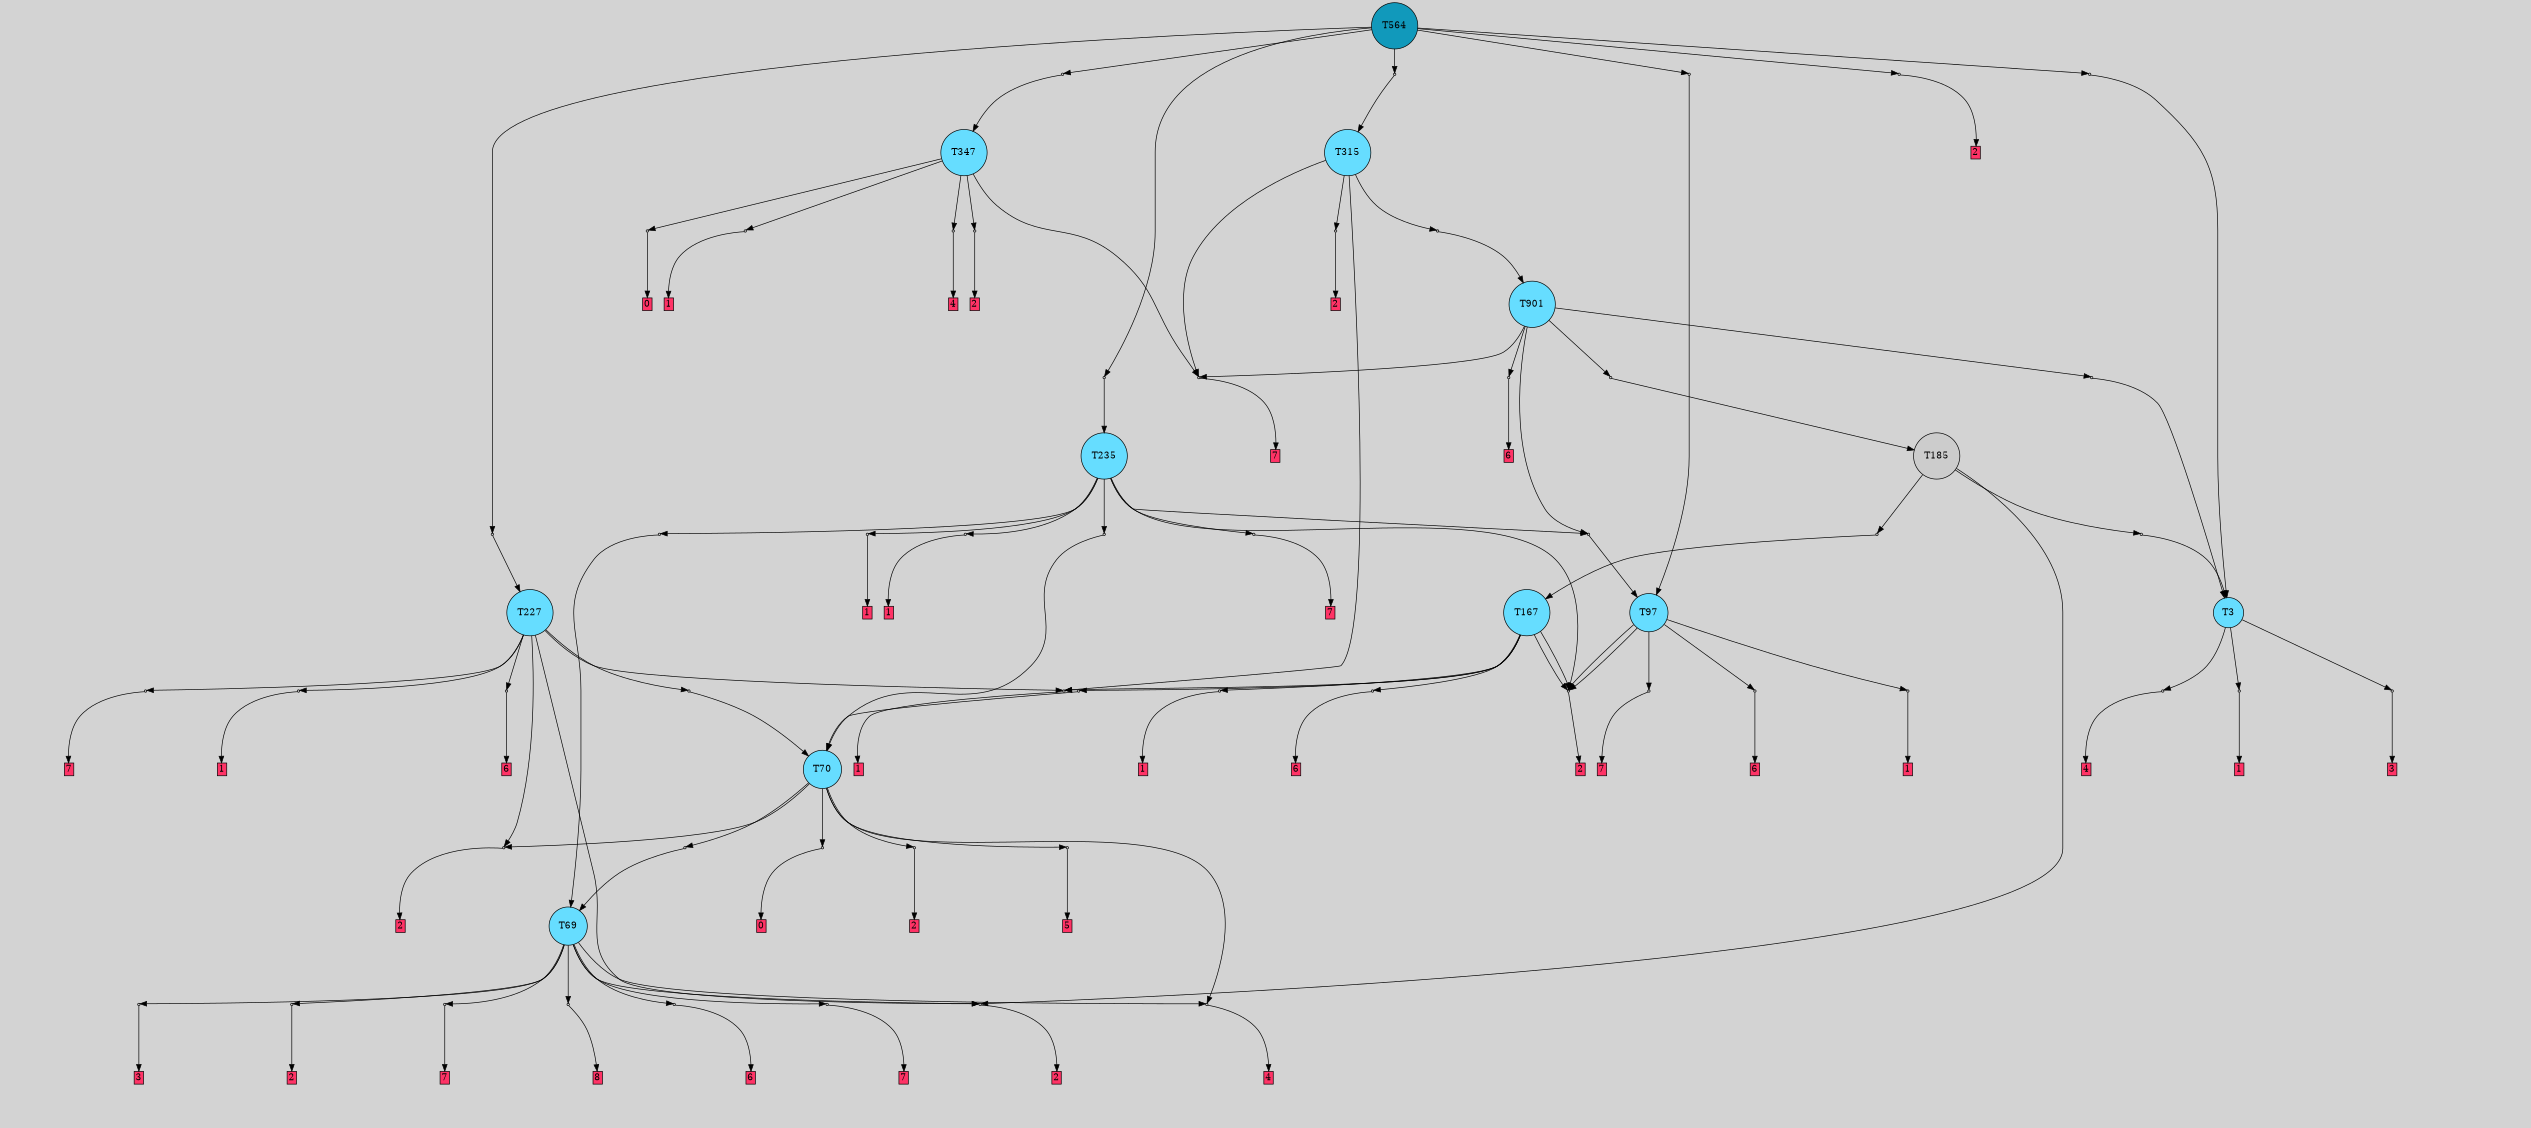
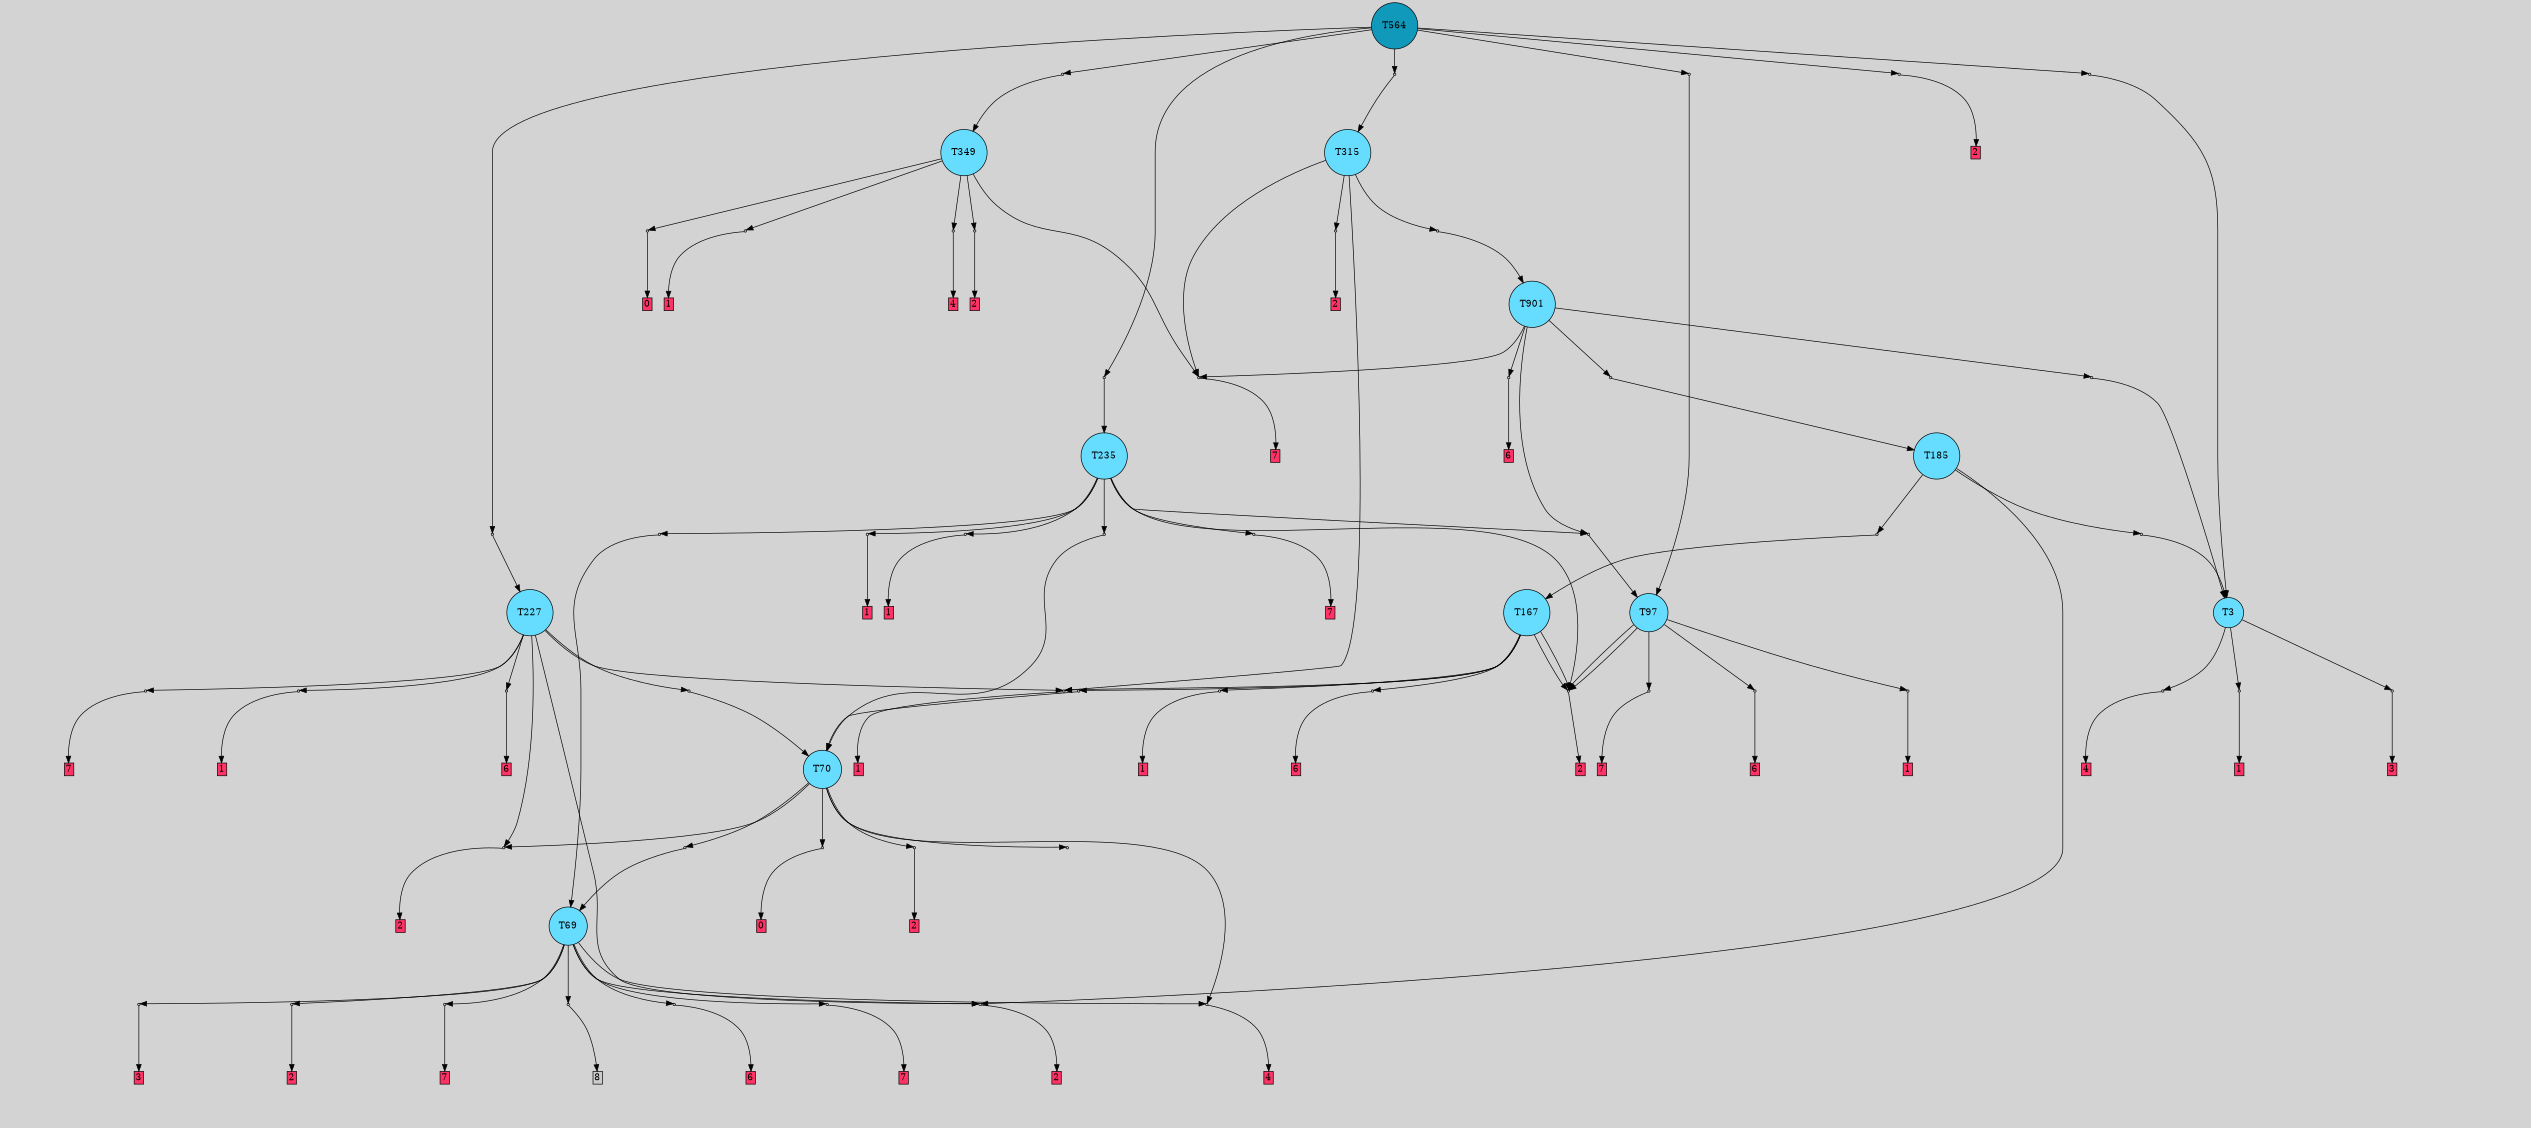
node "T347": label "T347" -> "T349"
node "T185": fillcolor #cccccc -> #66ddff
node "5": removed
node "8": fillcolor #ff3366 -> #cccccc
